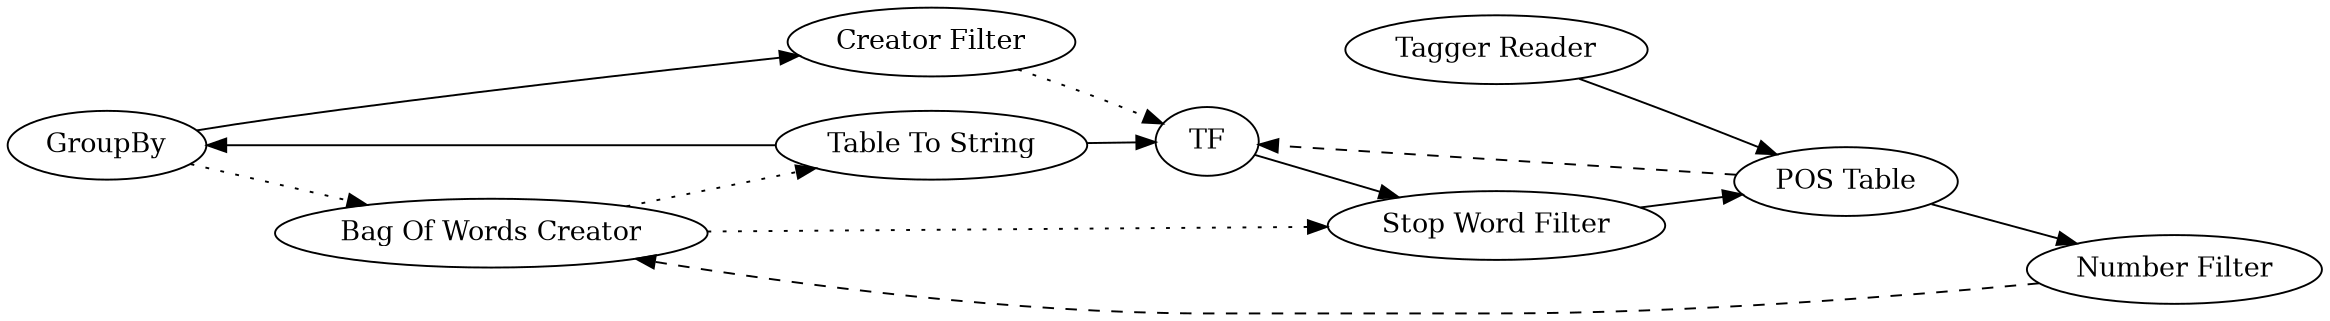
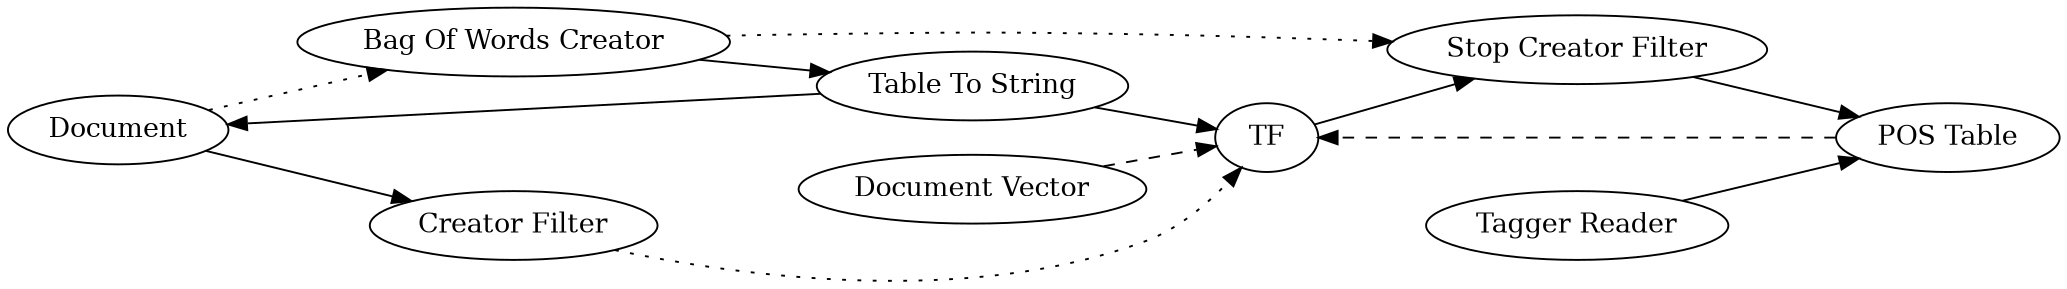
node "GroupBy": label "GroupBy" -> "Document"
edge "Bag Of Words Creator" -> "Table To String": style dotted -> solid
node "Document Vector": added
node "Stop Word Filter": label "Stop Word Filter" -> "Stop Creator Filter"
node "Number Filter": removed
